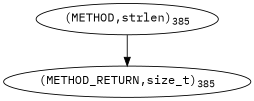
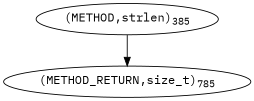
node "(METHOD_RETURN,size_t)": text "385" -> "785"
